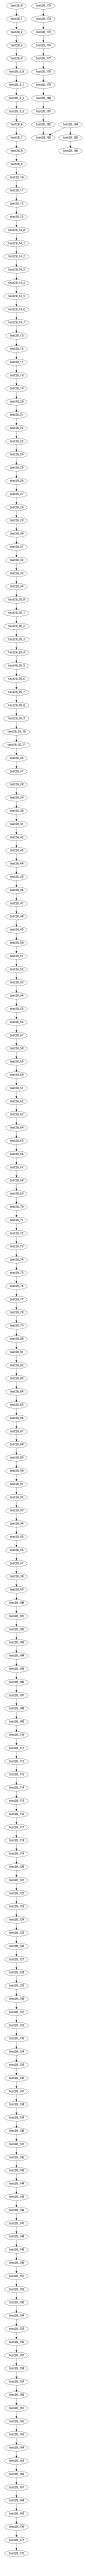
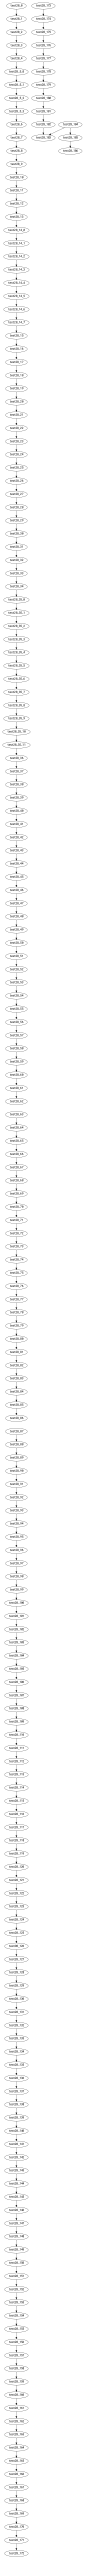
node "test48_35_5": label "test48_35_5" -> "test28_35_5"
edge "test28_37" -> "test28_38": added
edge "test28_62" -> "test28_63": removed
edge "test28_86" -> "test28_87": removed
